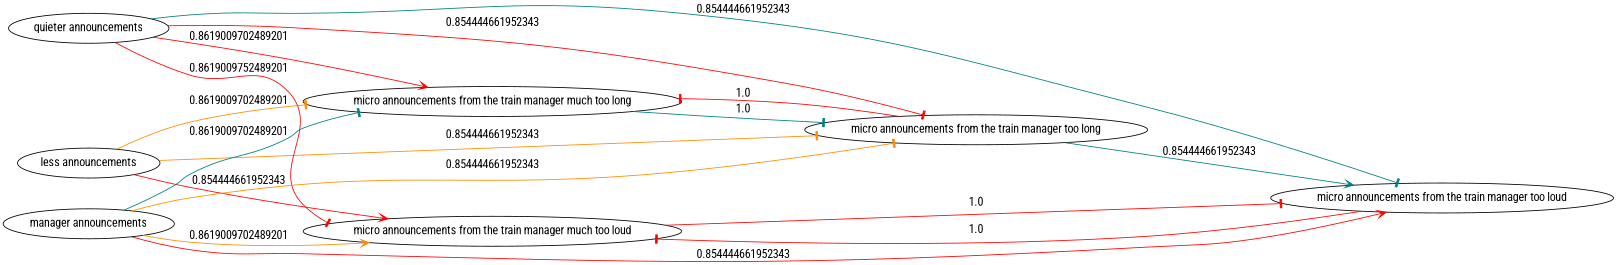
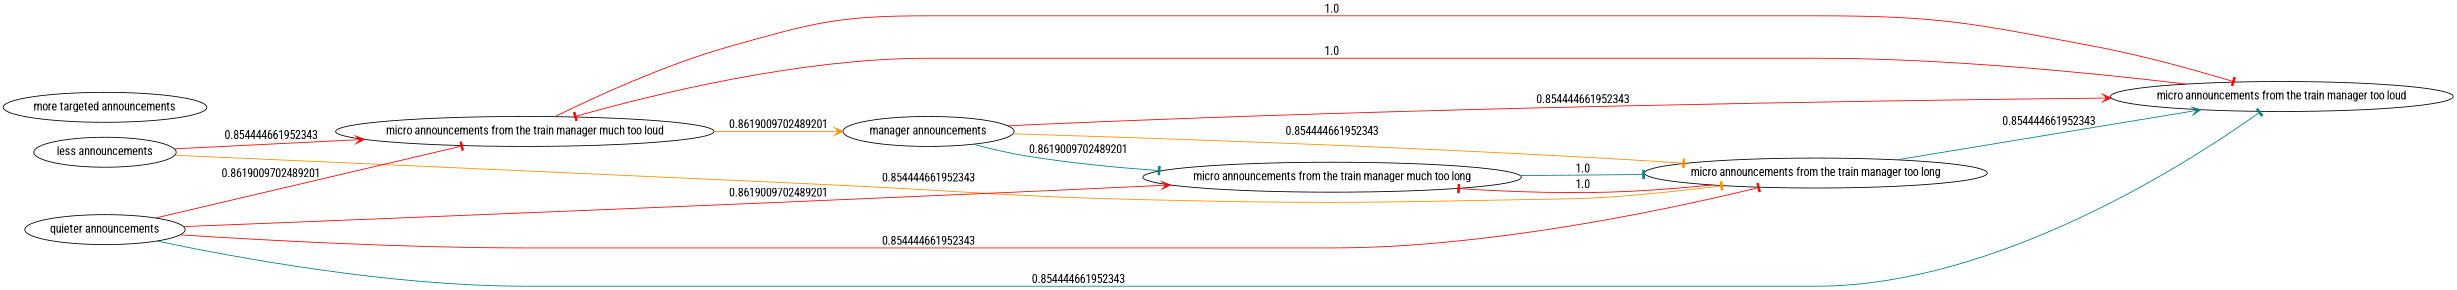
edge "quieter announcements" -> "micro announcements from the train manager much too loud": label "0.8619009752489201" -> "0.8619009702489201"
node "more targeted announcements": added
edge "less announcements" -> "micro announcements from the train manager much too long": removed, label "0.8619009702489201"
edge "manager announcements" -> "micro announcements from the train manager much too loud": reversed
